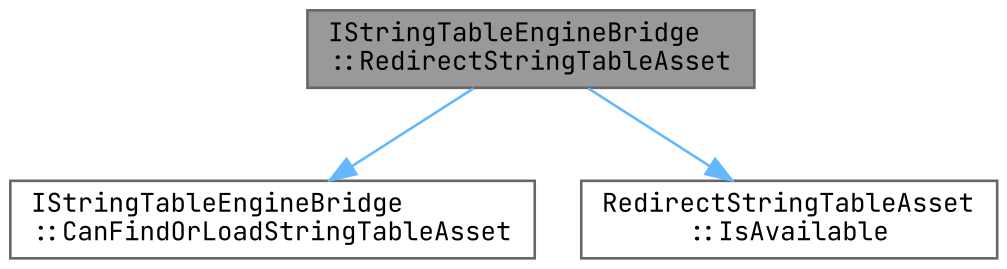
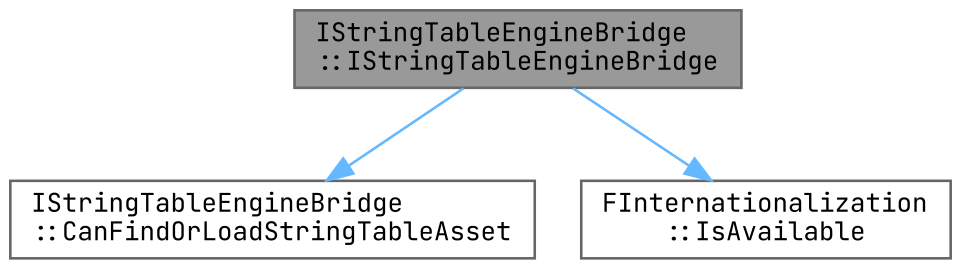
node "IStringTableEngineBridge ::RedirectStringTableAsset": label "IStringTableEngineBridge ::RedirectStringTableAsset" -> "IStringTableEngineBridge ::IStringTableEngineBridge"
node "RedirectStringTableAsset ::IsAvailable": label "RedirectStringTableAsset ::IsAvailable" -> "FInternationalization ::IsAvailable"
